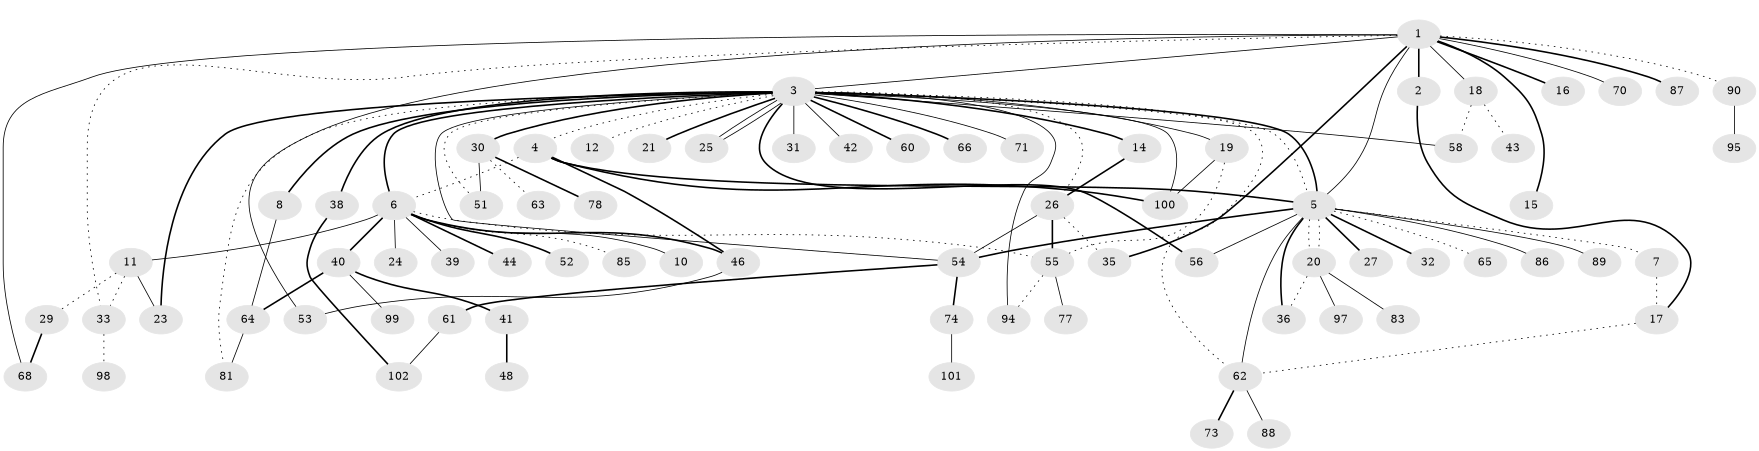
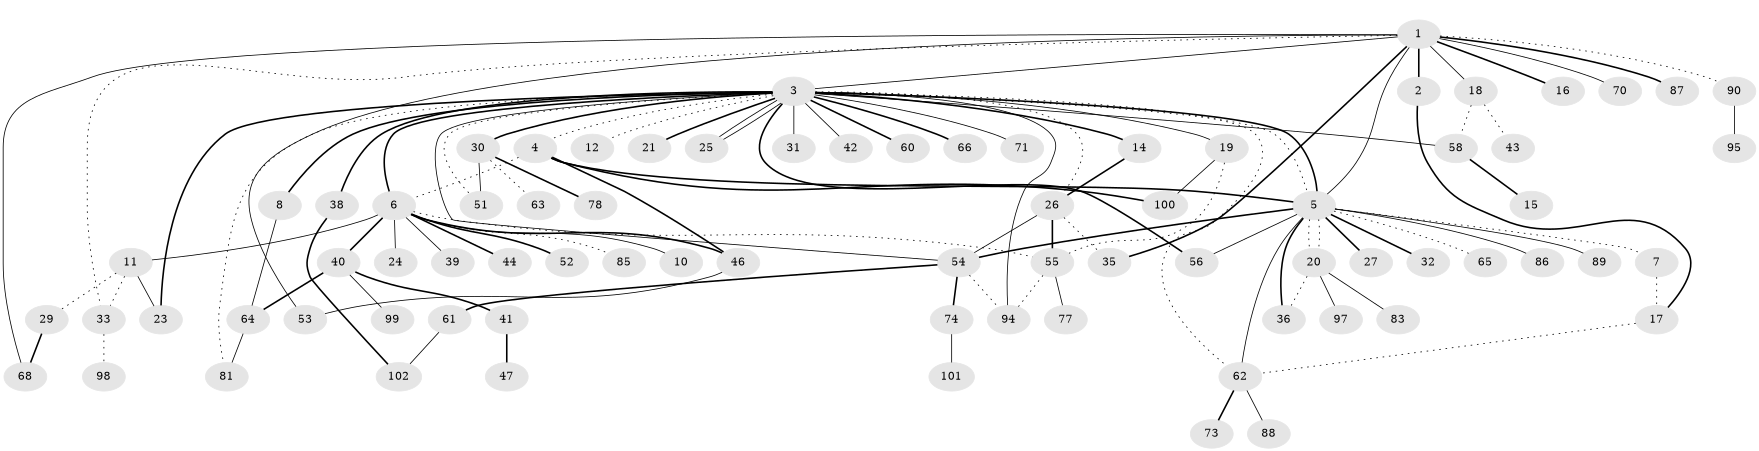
edge "1" -- "15": now "58" -- "15"
edge "3" -- "100": removed
edge "54" -- "94": added
node "48": label "48" -> "47"
